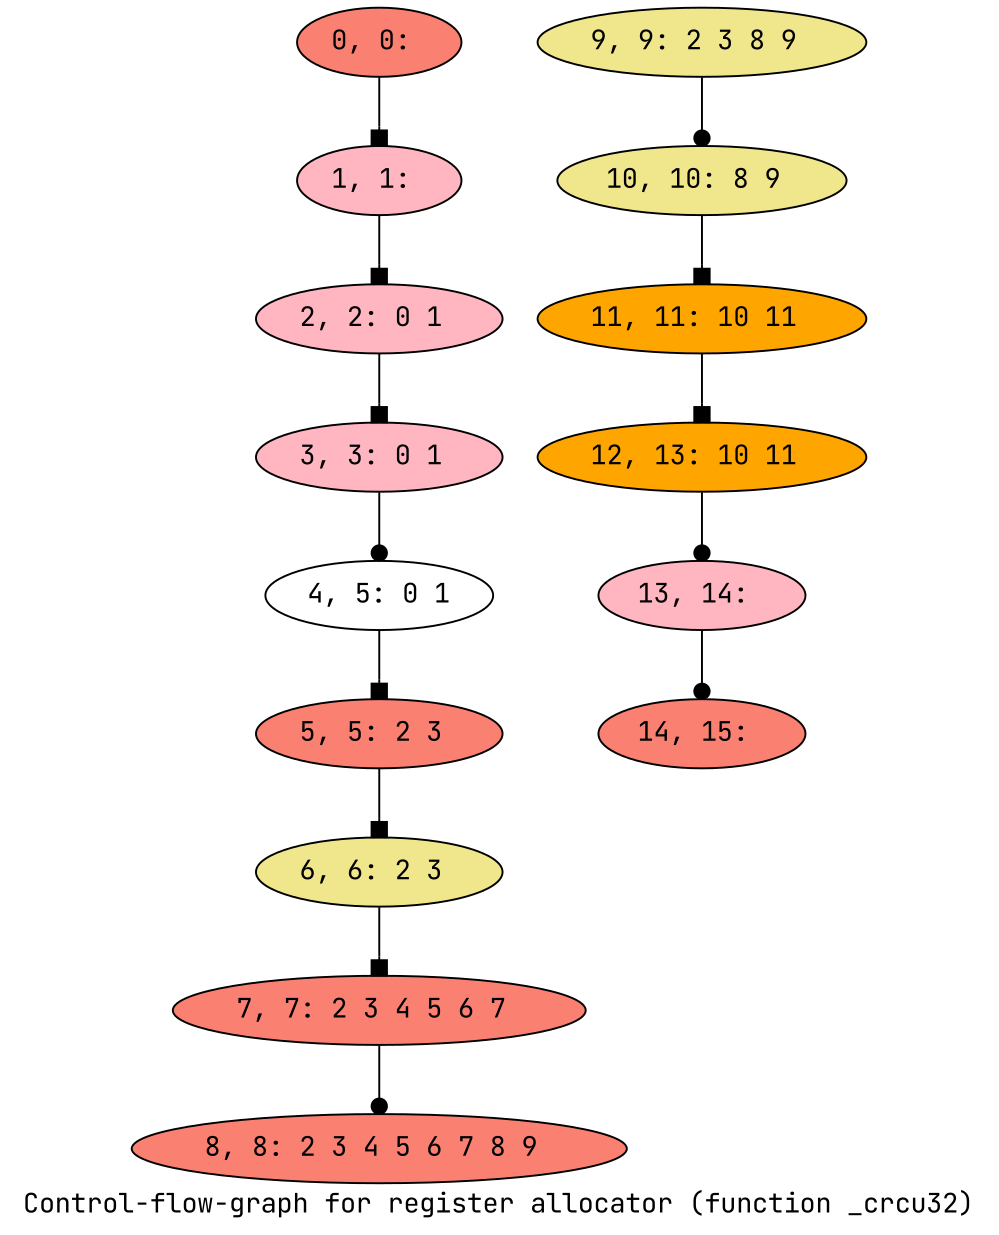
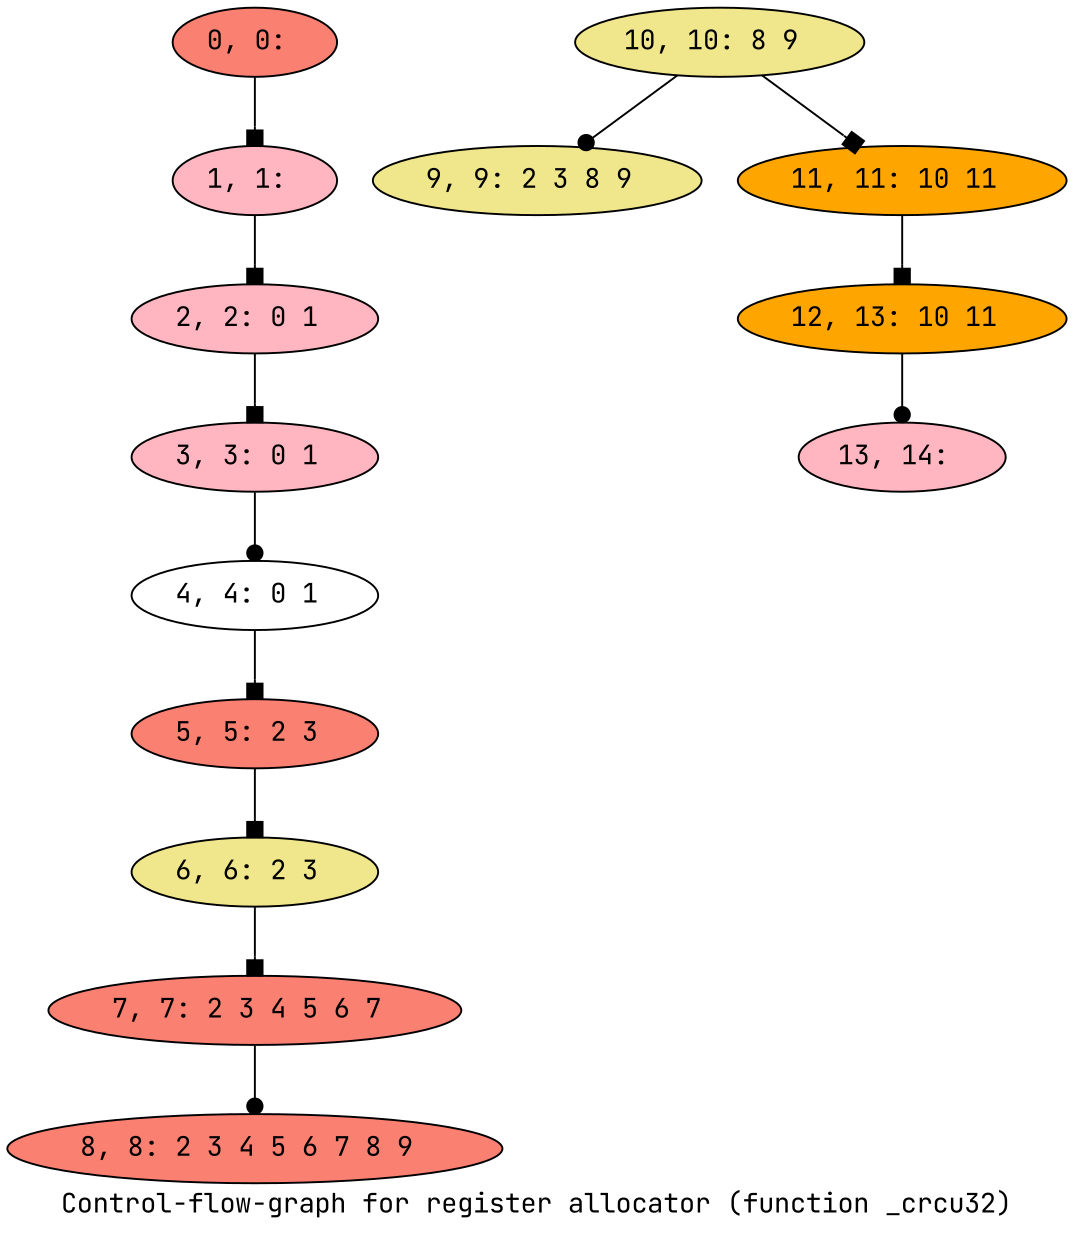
edge "9, 9: 2 3 8 9" -> "10, 10: 8 9": reversed
node "4, 5: 0 1": label "4, 5: 0 1" -> "4, 4: 0 1"
node "14, 15:": removed
